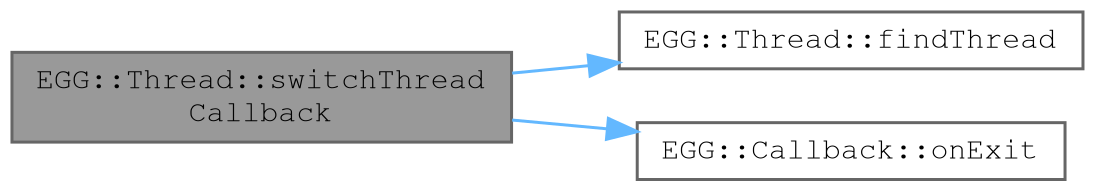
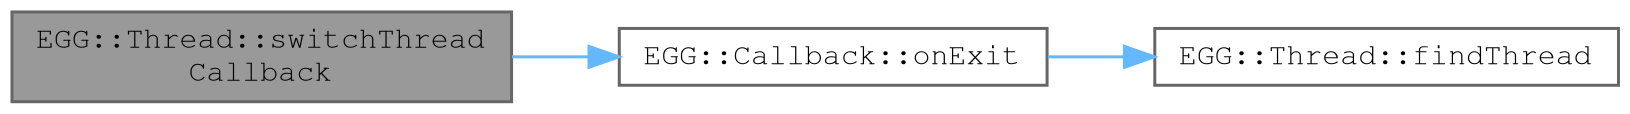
edge "EGG::Thread::switchThread Callback" -> "EGG::Thread::findThread": now "EGG::Callback::onExit" -> "EGG::Thread::findThread"
